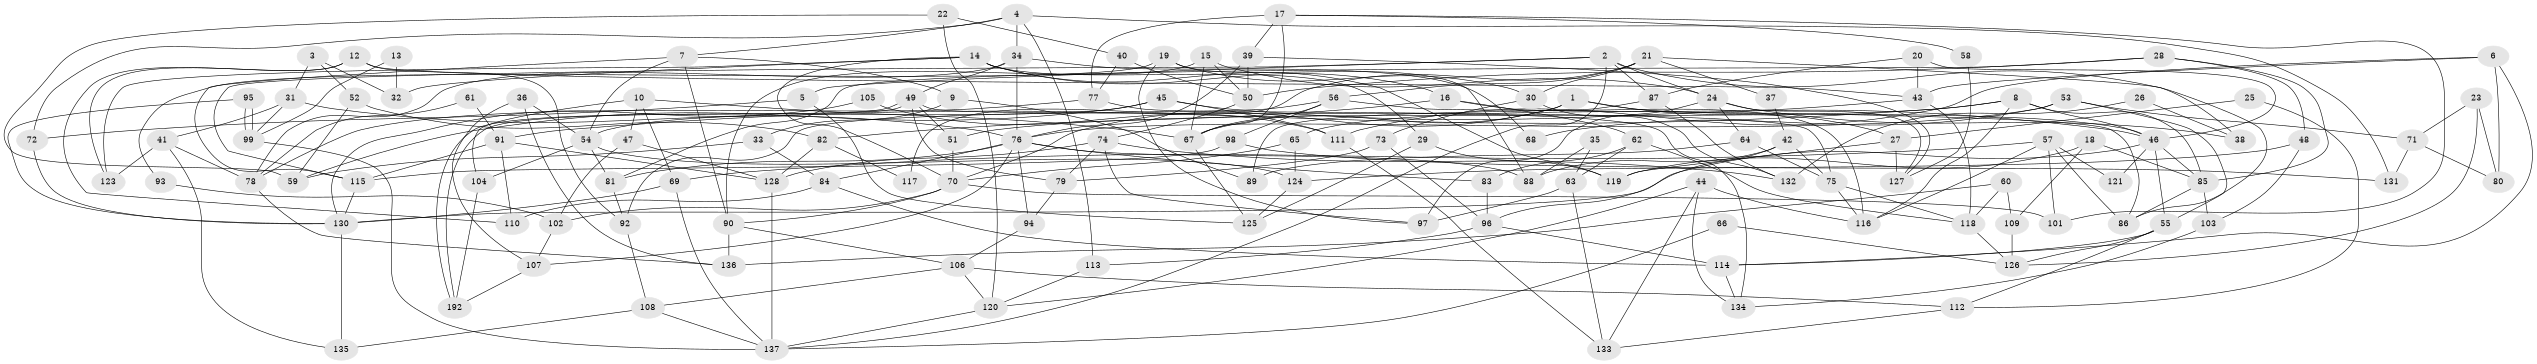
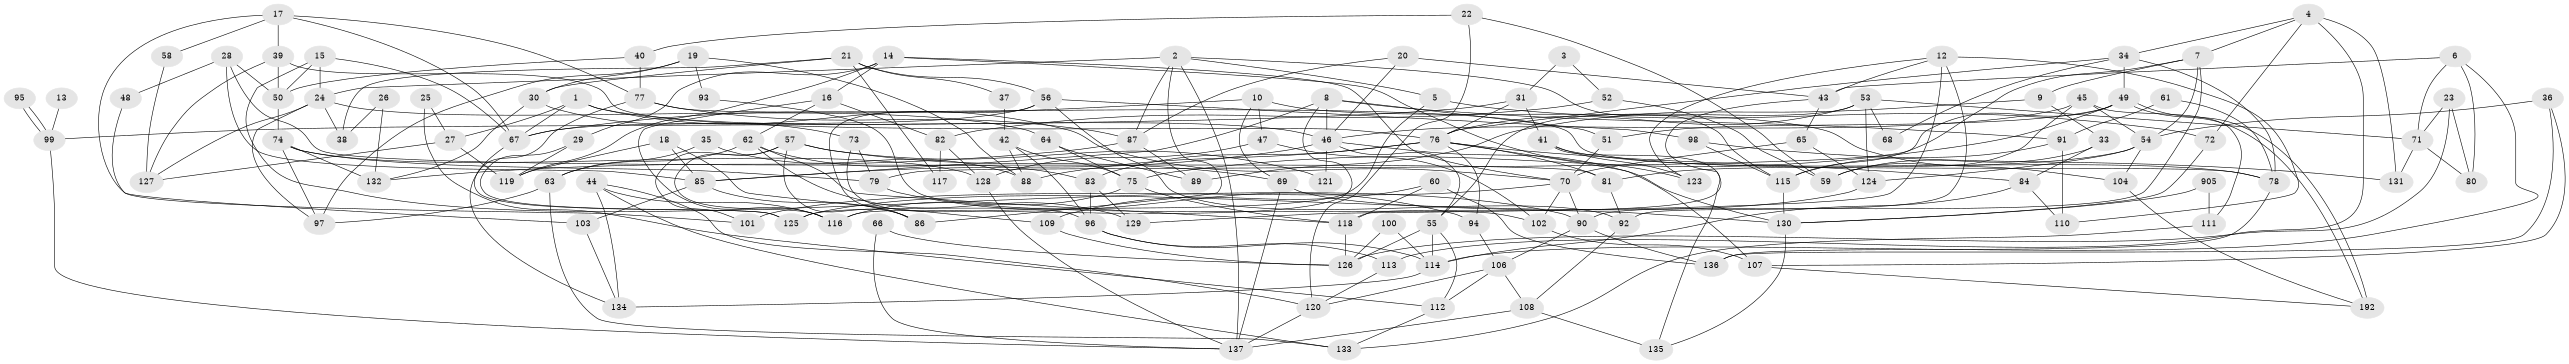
edge "6" -- "111": now "6" -- "71"
node "32": removed
node "105": label "105" -> "905"
edge "77" -- "87": added
edge "91" -- "128": removed
edge "48" -- "124": now "53" -- "124"
edge "95" -- "130": removed
node "129": added
node "100": added
